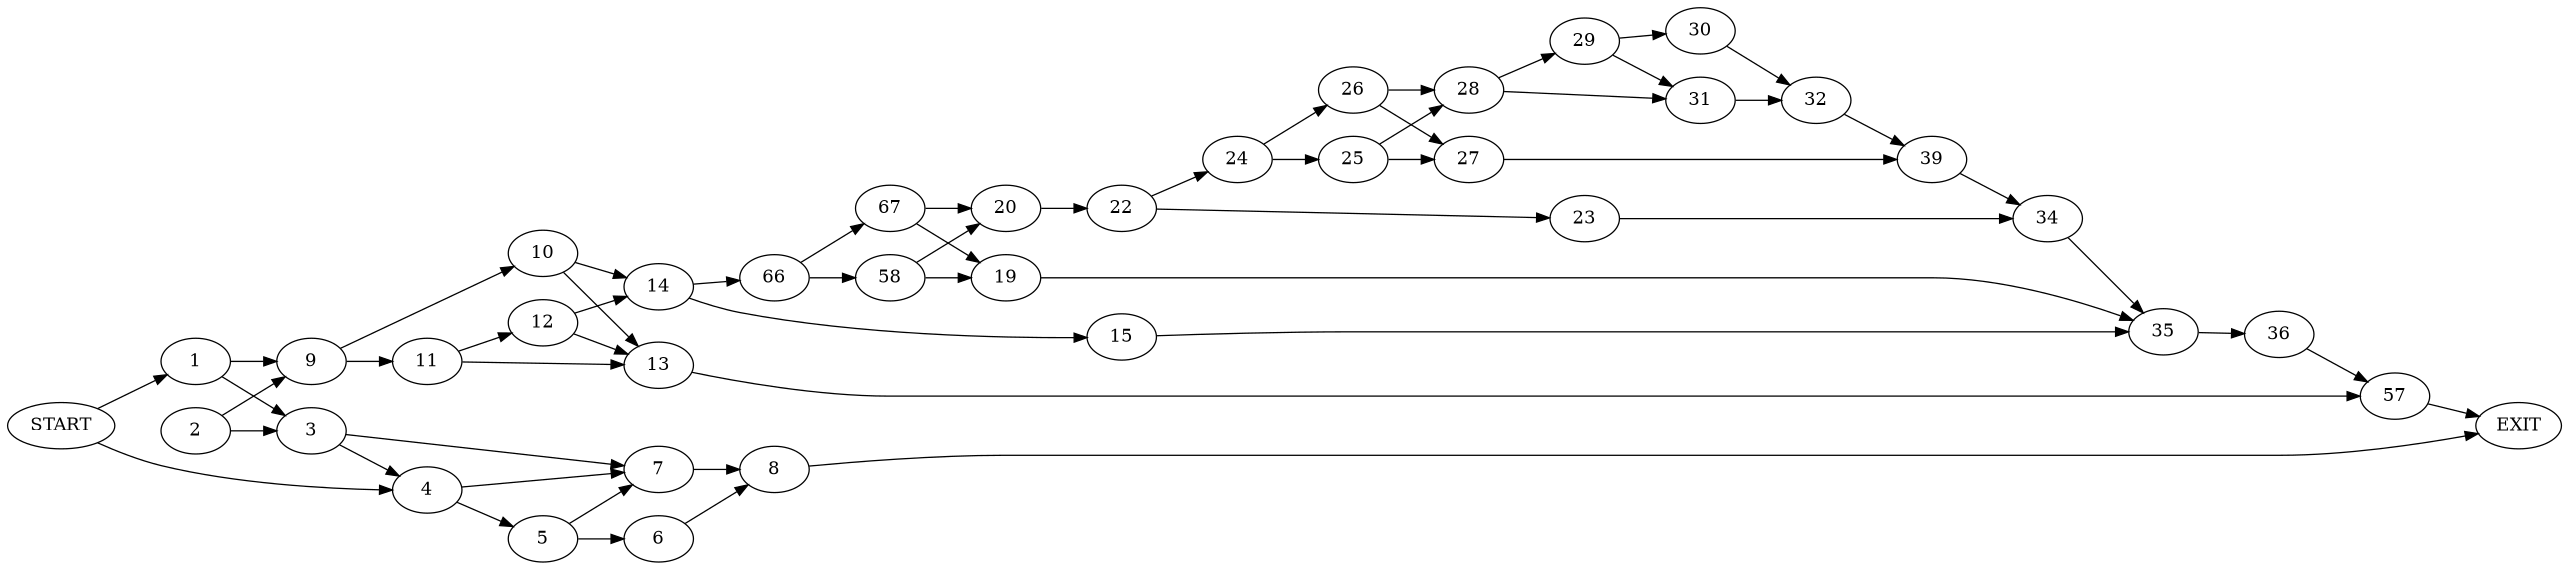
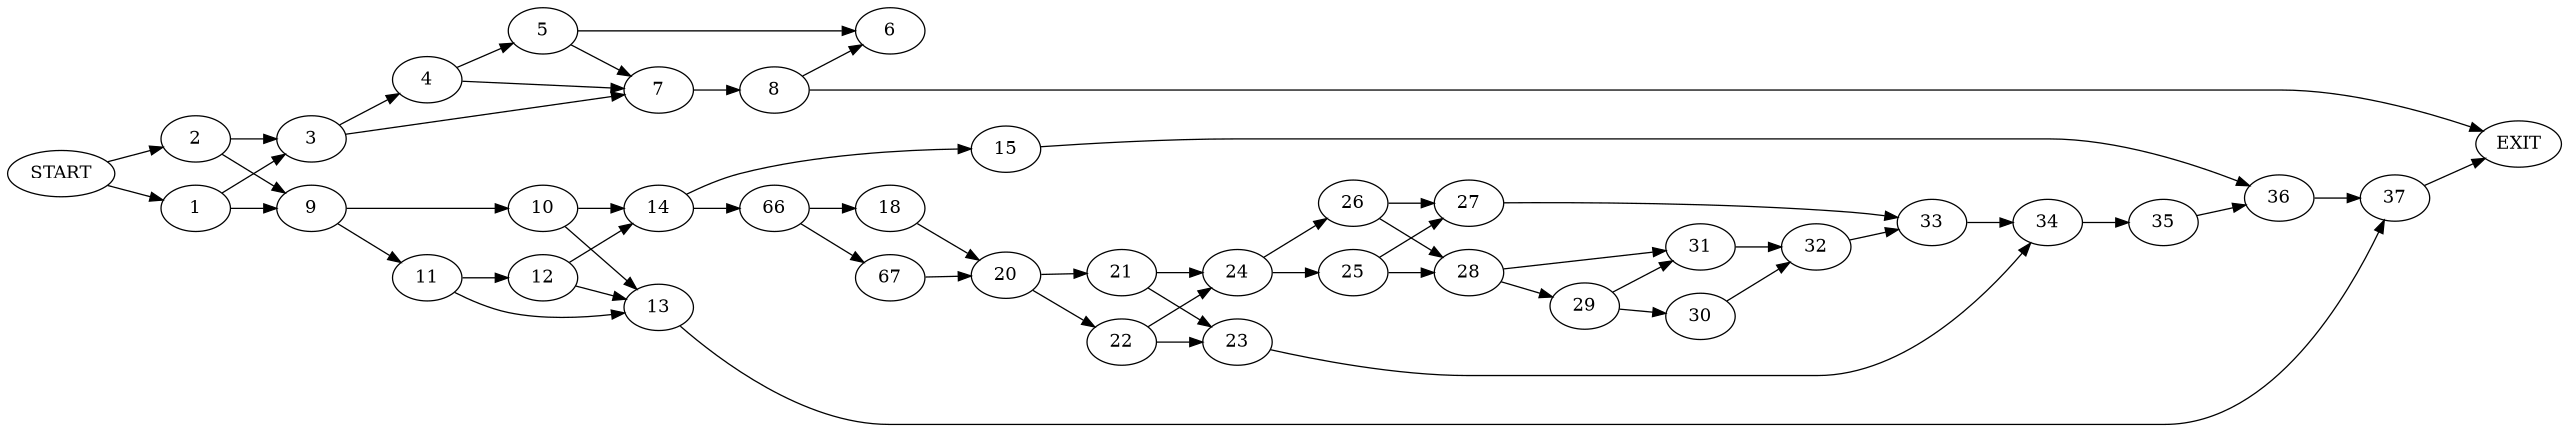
node "39": label "39" -> "33"
node "21": added
node "58": label "58" -> "18"
node "19": removed
edge "15" -> "35": now "15" -> "36"
node "57": label "57" -> "37"
edge "START" -> "4": now "START" -> "2"
edge "6" -> "8": reversed
